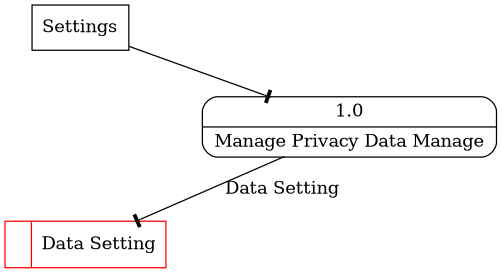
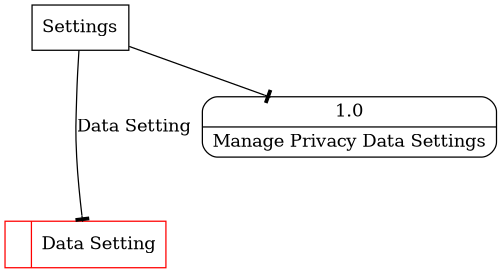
node "1.0": text "Manage Privacy Data Manage" -> "Manage Privacy Data Settings"
edge "1.0" -> "Data Setting": now "Settings" -> "Data Setting"
